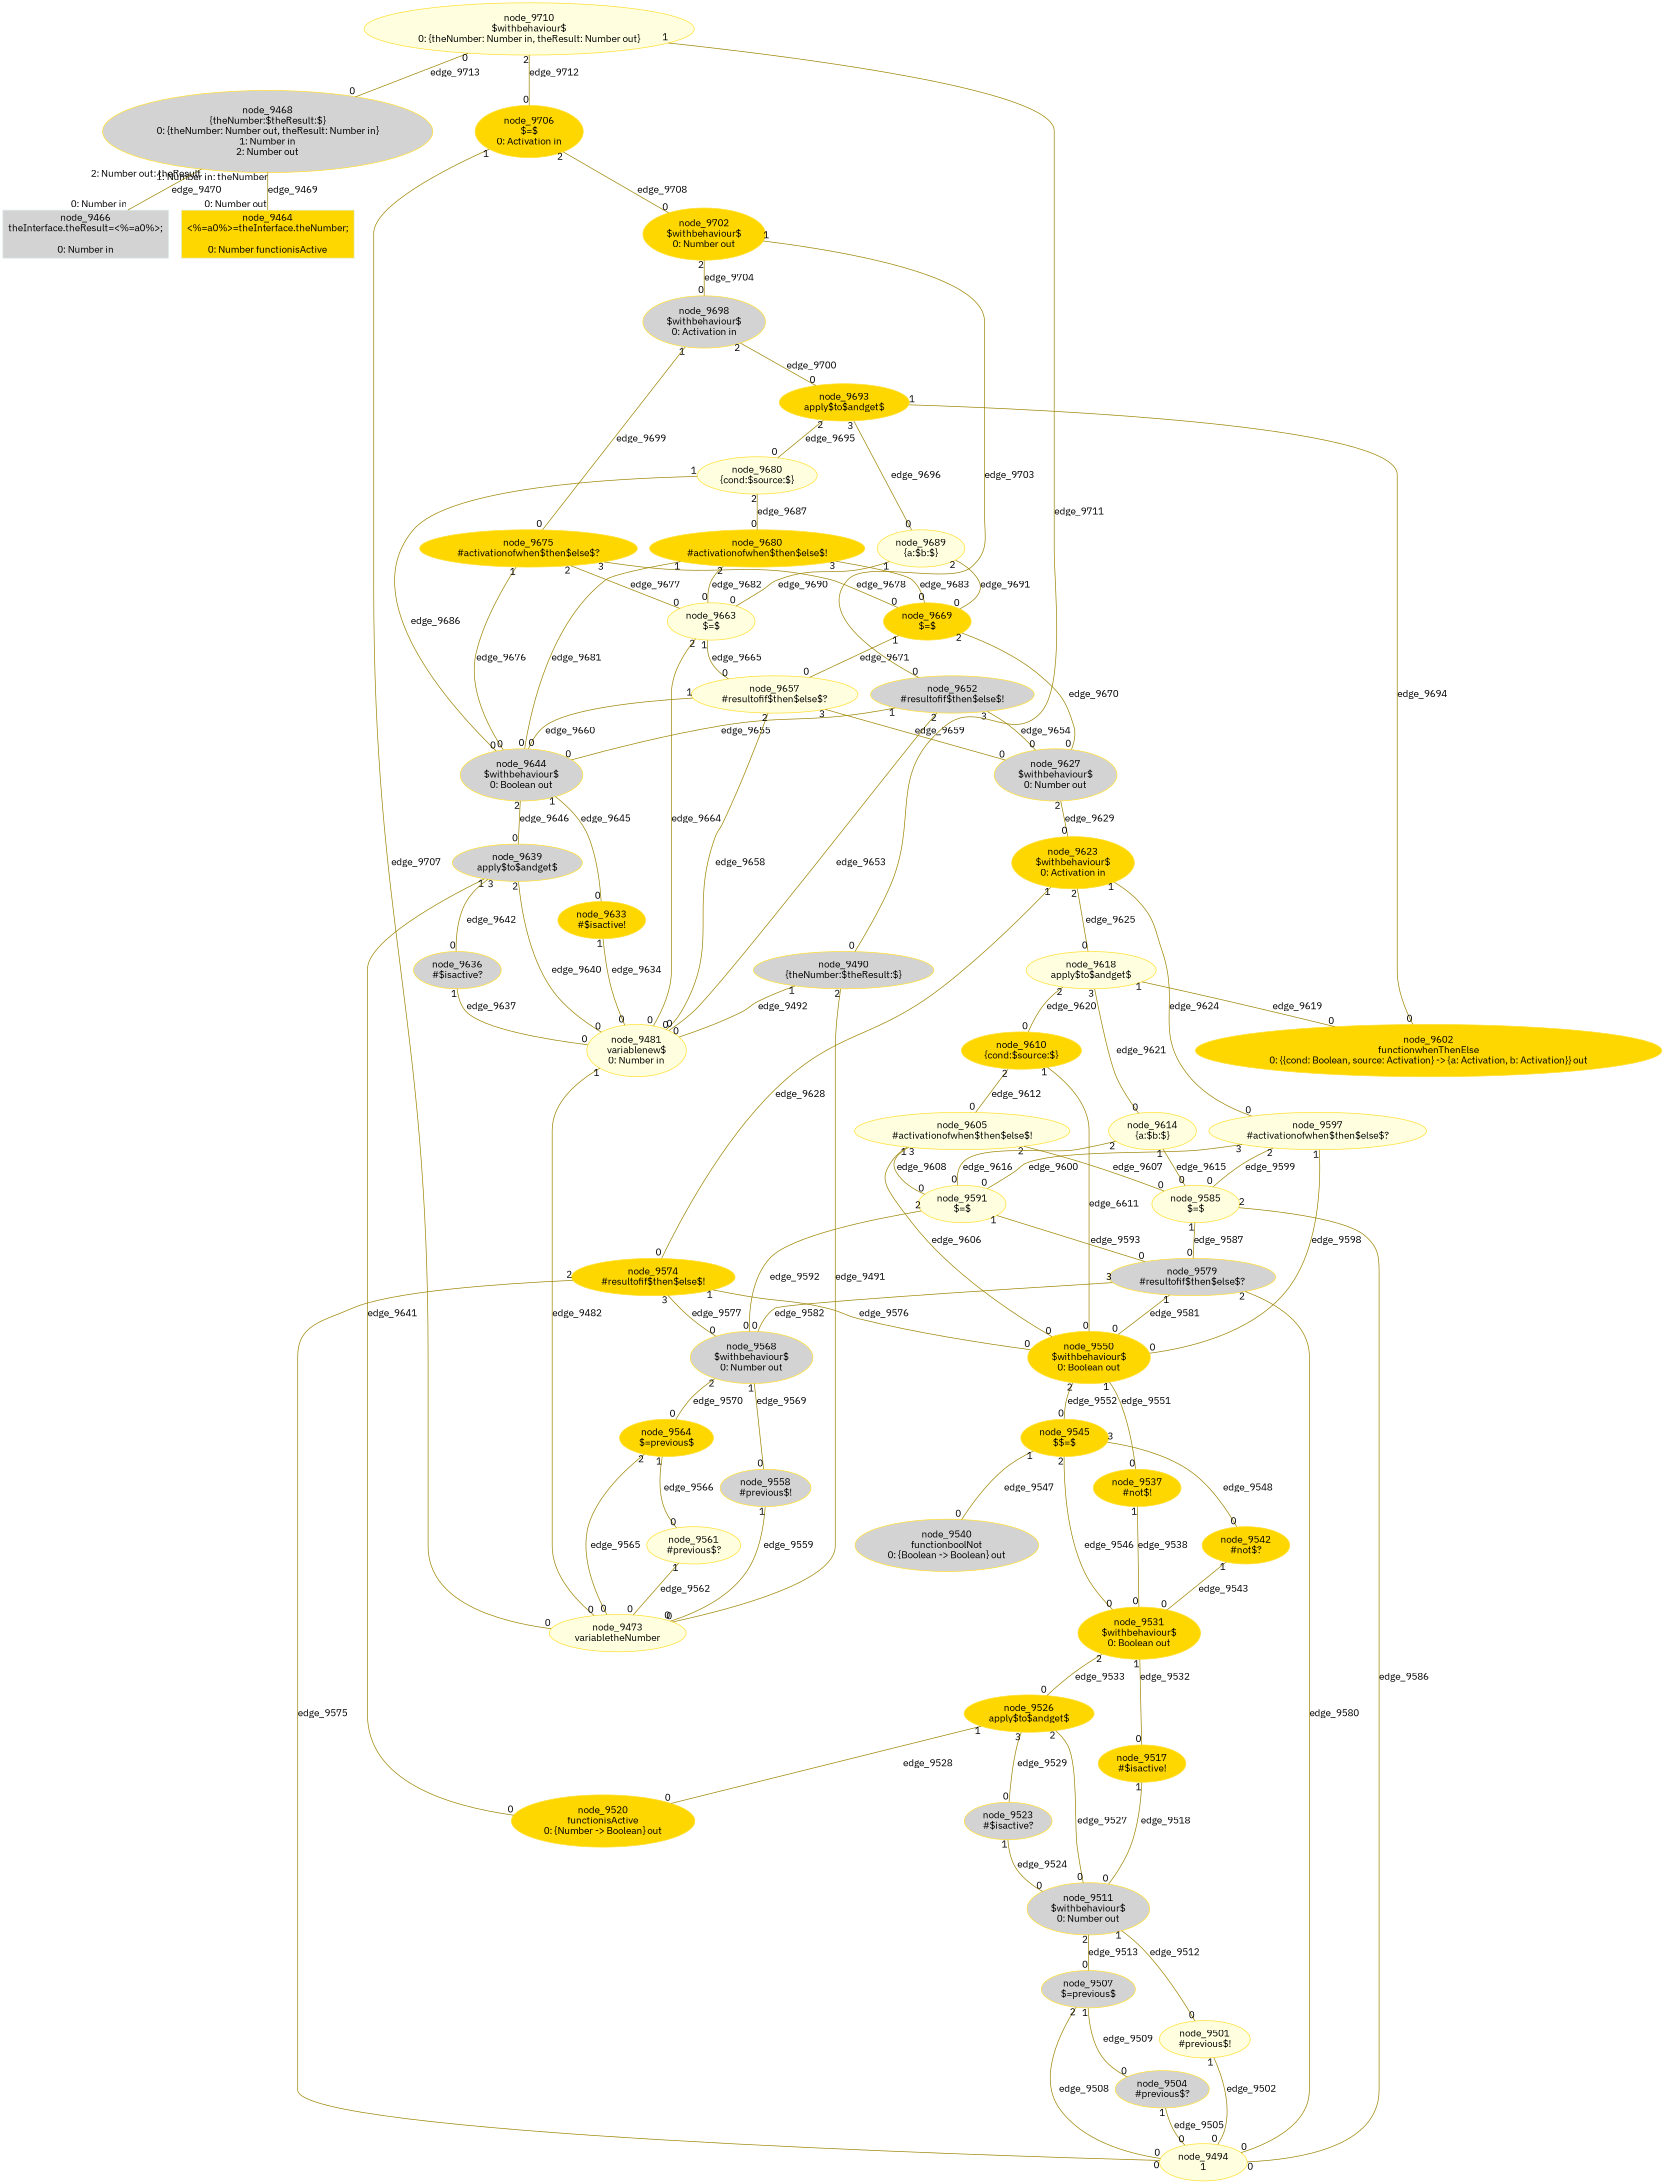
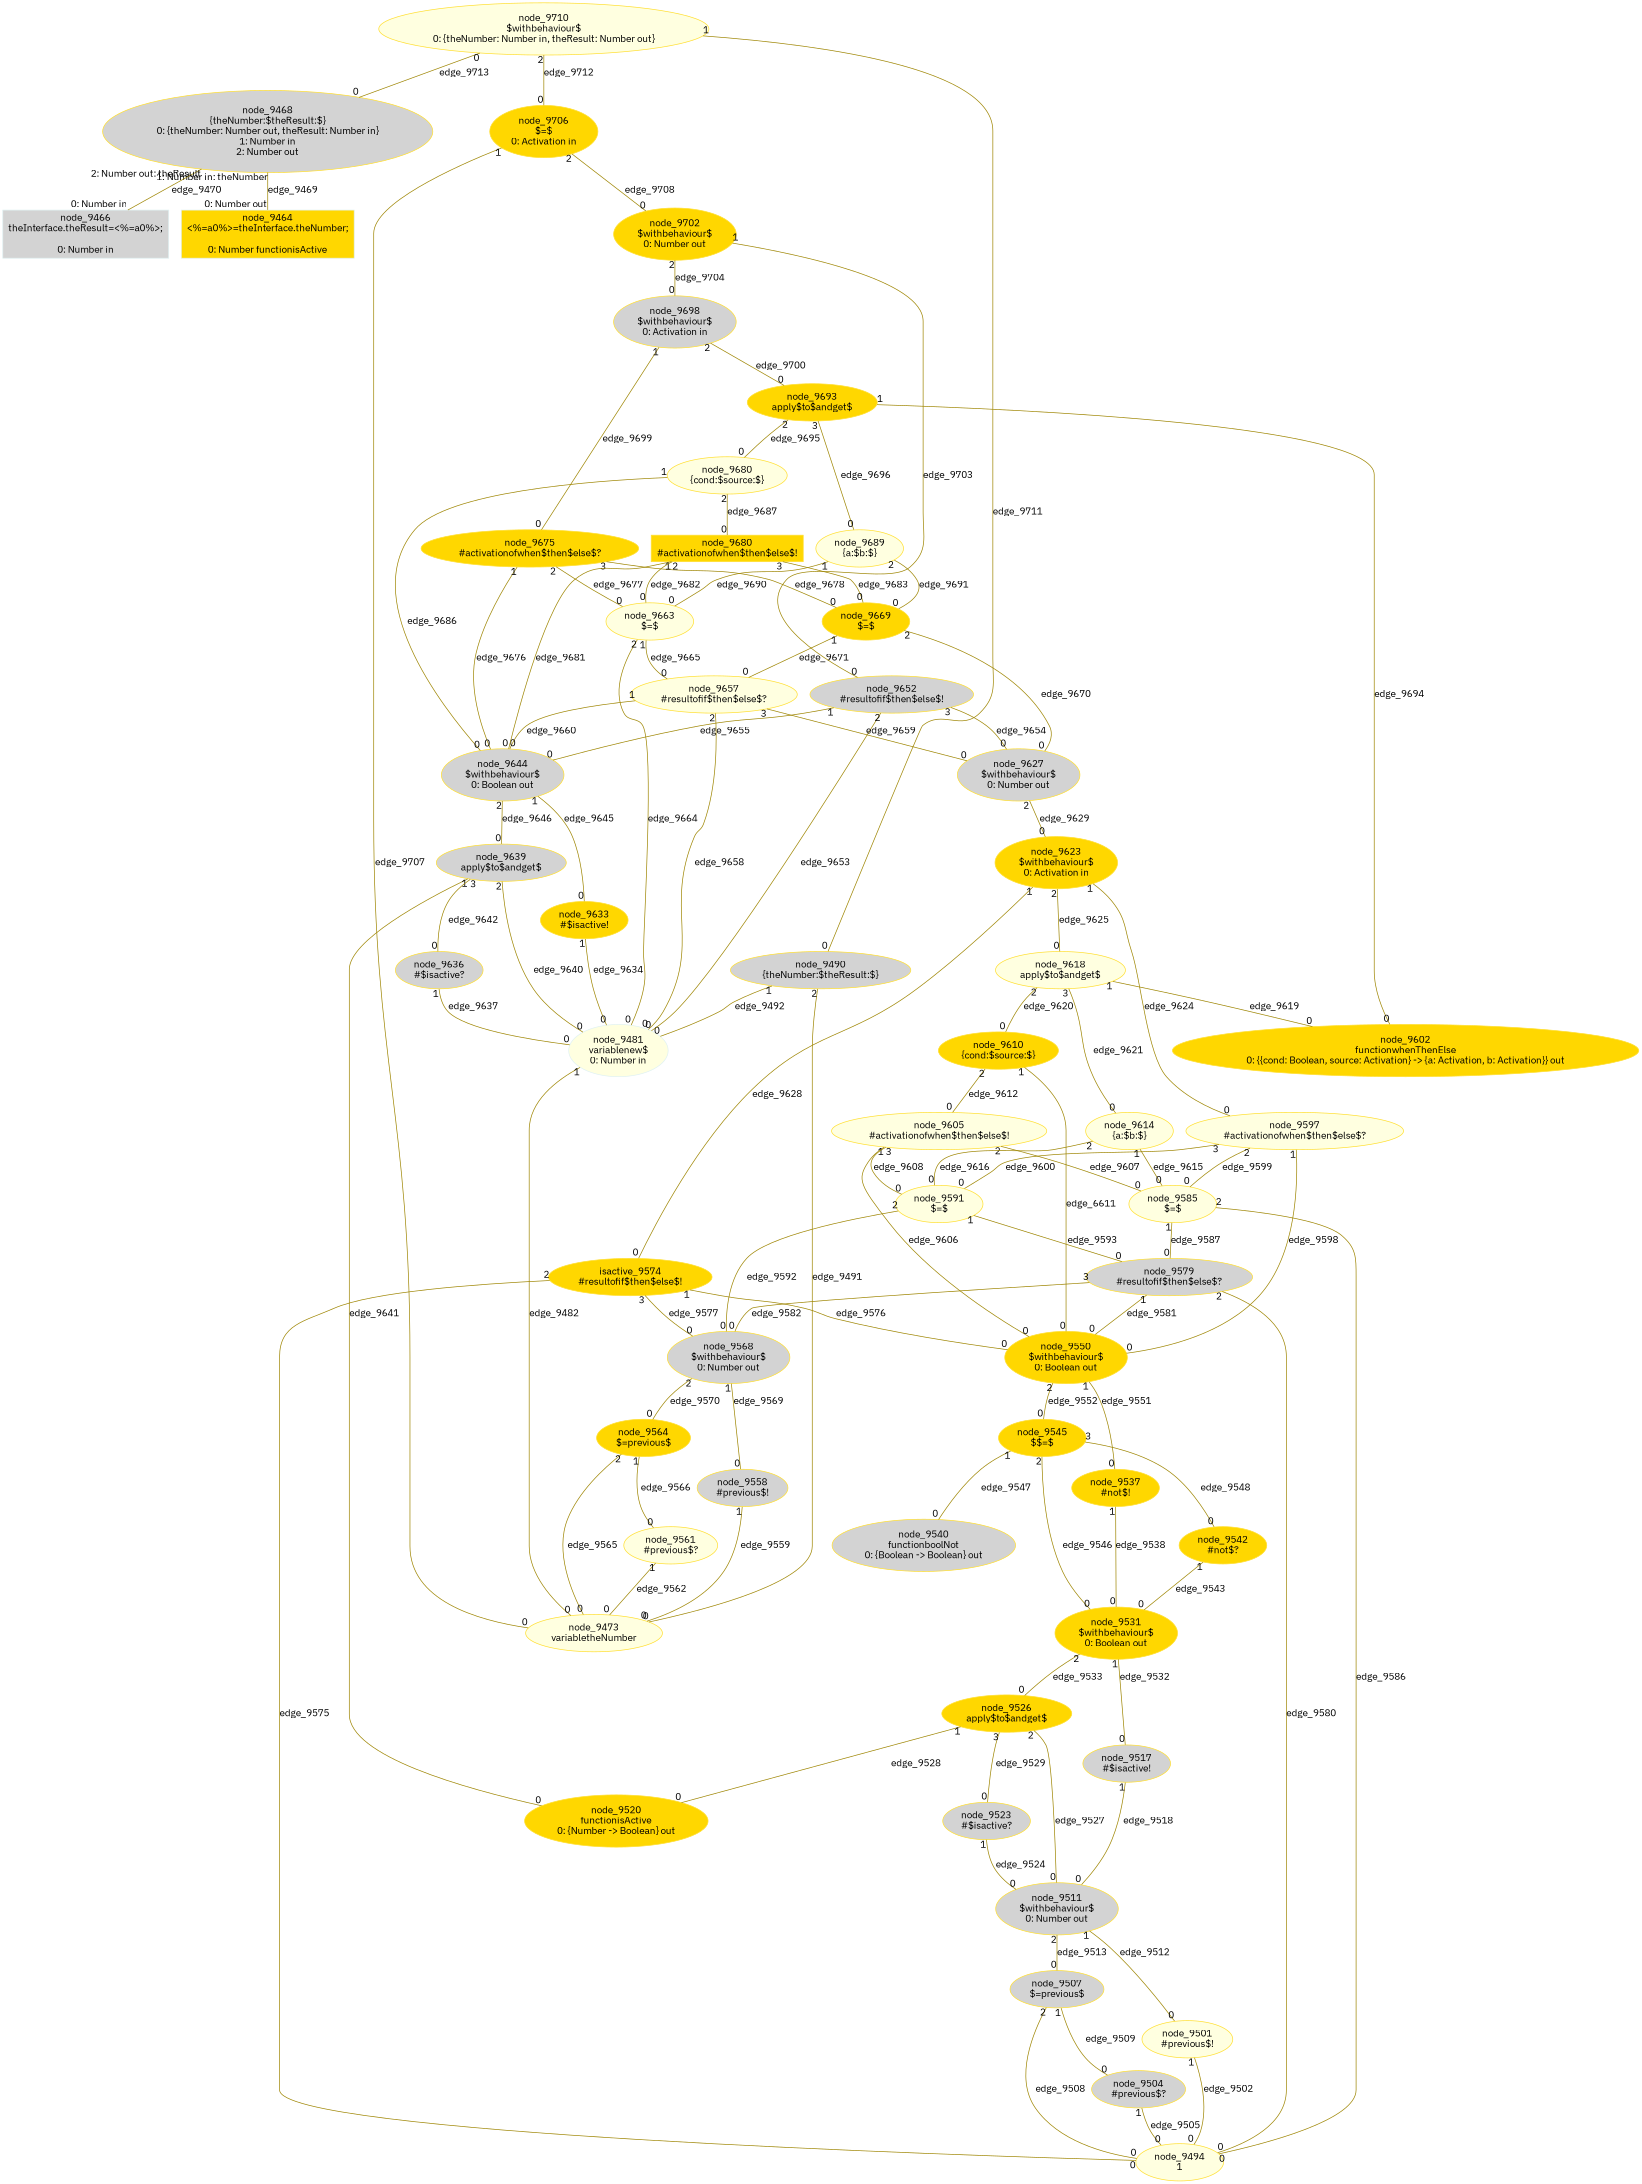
node "node_9680 #activationofwhen$then$else$!": shape ellipse -> box
node "node_9481 variablenew$ 0: Number in": color #ffde2f -> #dff1f2
node "node_9574 #resultofif$then$else$!": label "node_9574 #resultofif$then$else$!" -> "isactive_9574 #resultofif$then$else$!"
node "node_9517 #$isactive!": fillcolor gold -> lightgrey
